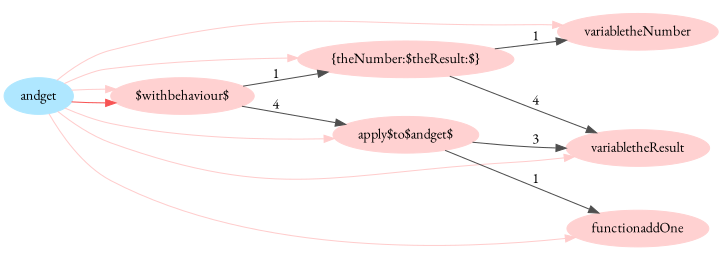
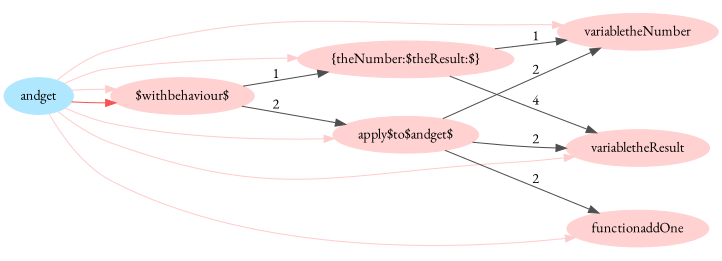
edge "apply$to$andget$" -> "variabletheNumber": added, label "2"
edge "$withbehaviour$" -> "apply$to$andget$": label "4" -> "2"
edge "apply$to$andget$" -> "variabletheResult": label "3" -> "2"
edge "apply$to$andget$" -> "functionaddOne": label "1" -> "2"
